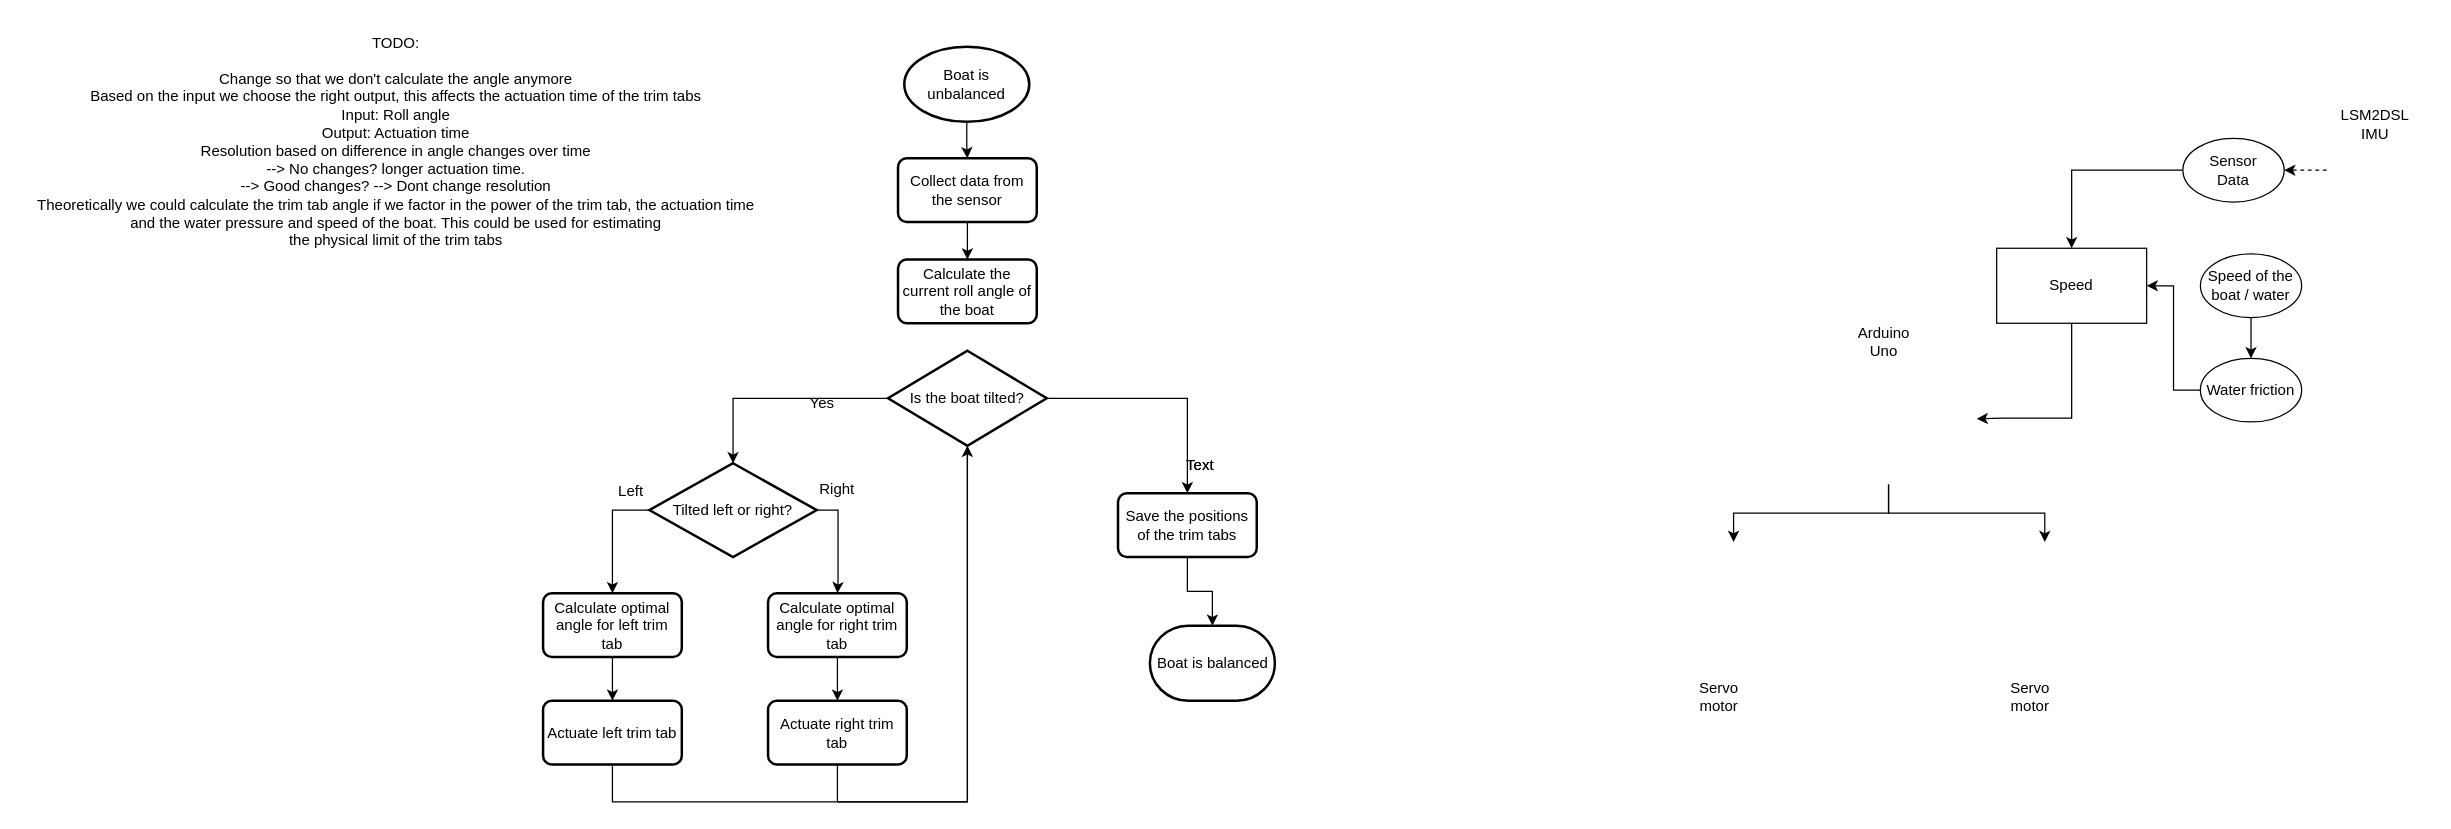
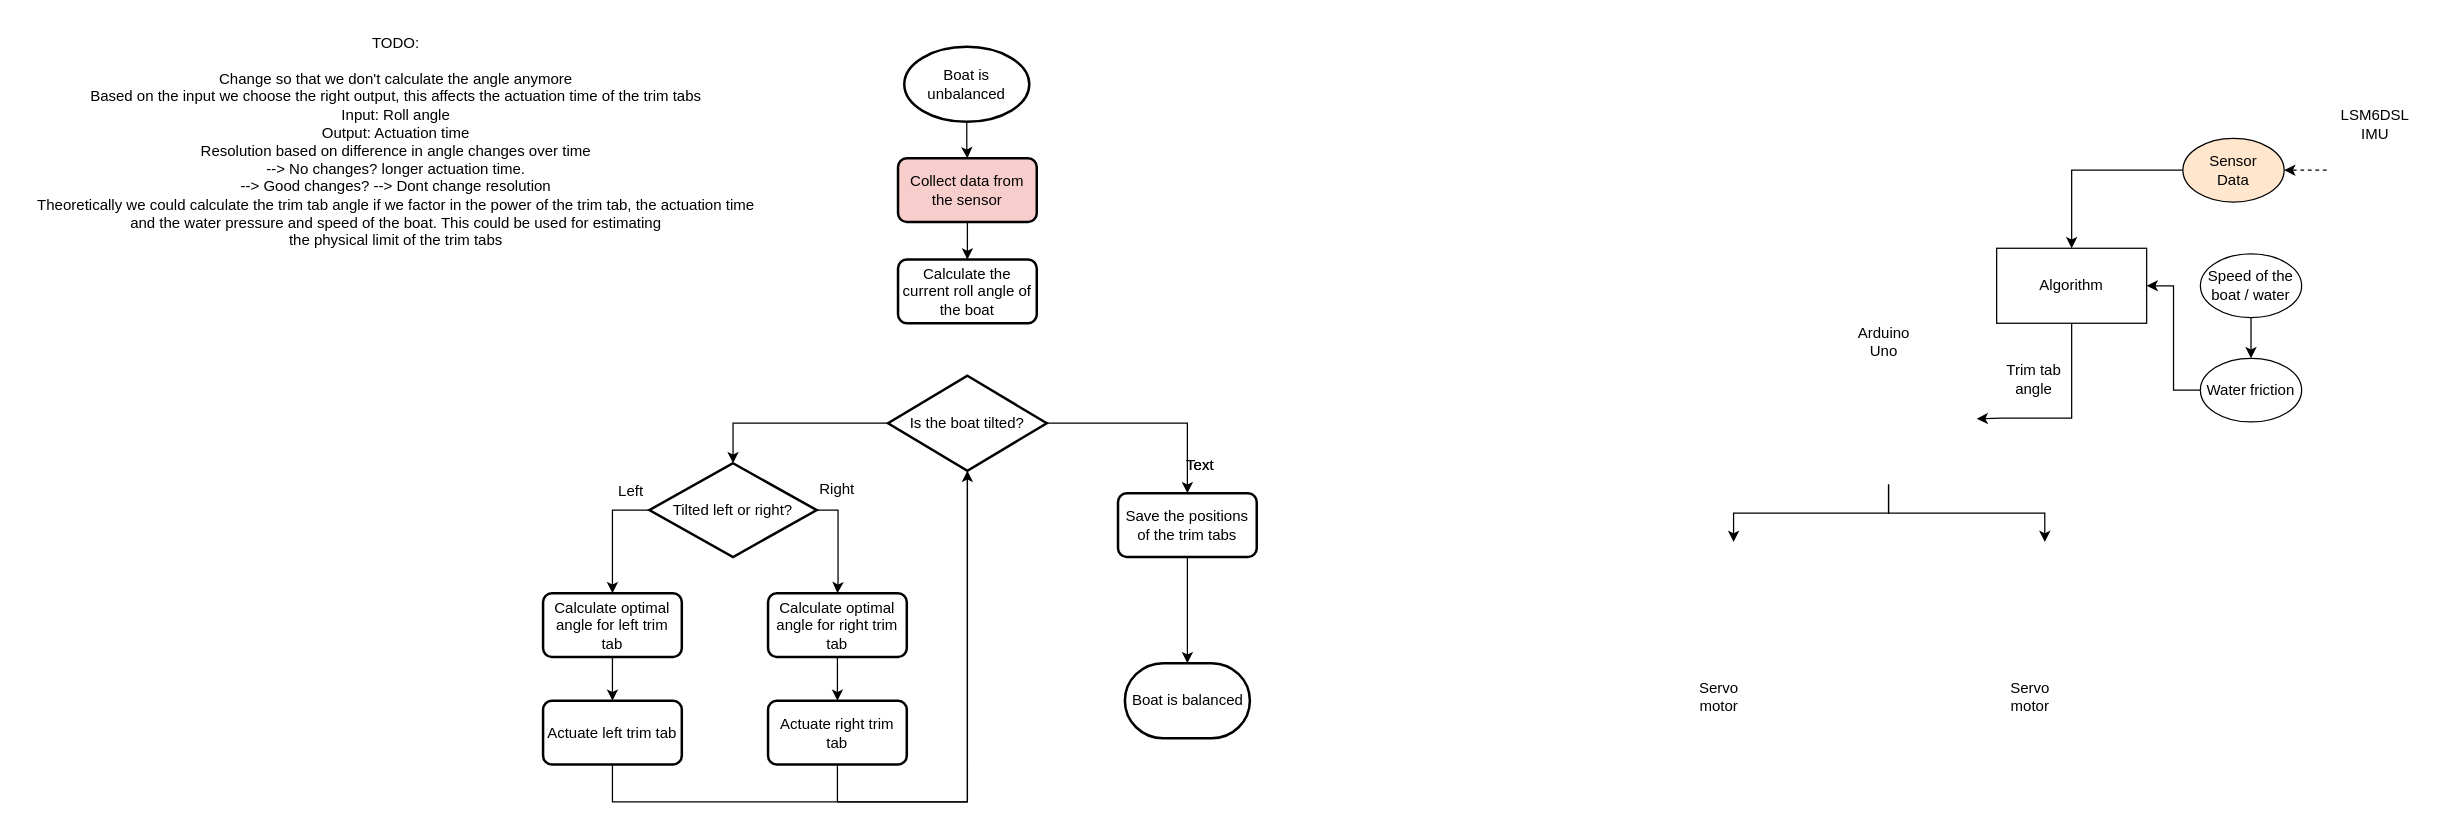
node "LSM2DSL IMU": label "LSM2DSL IMU" -> "LSM6DSL IMU"
node "Sensor Data": fillcolor #ffffff -> #ffe6cc
node "Collect data from the sensor": fillcolor #ffffff -> #f8cecc
node "Speed": label "Speed" -> "Algorithm"
node "Trim tab angle": added
node "Is the boat tilted?": moved (968, 398) -> (968, 423)
node "Yes": removed
node "Boat is balanced": moved (1213, 663) -> (1188, 701)
